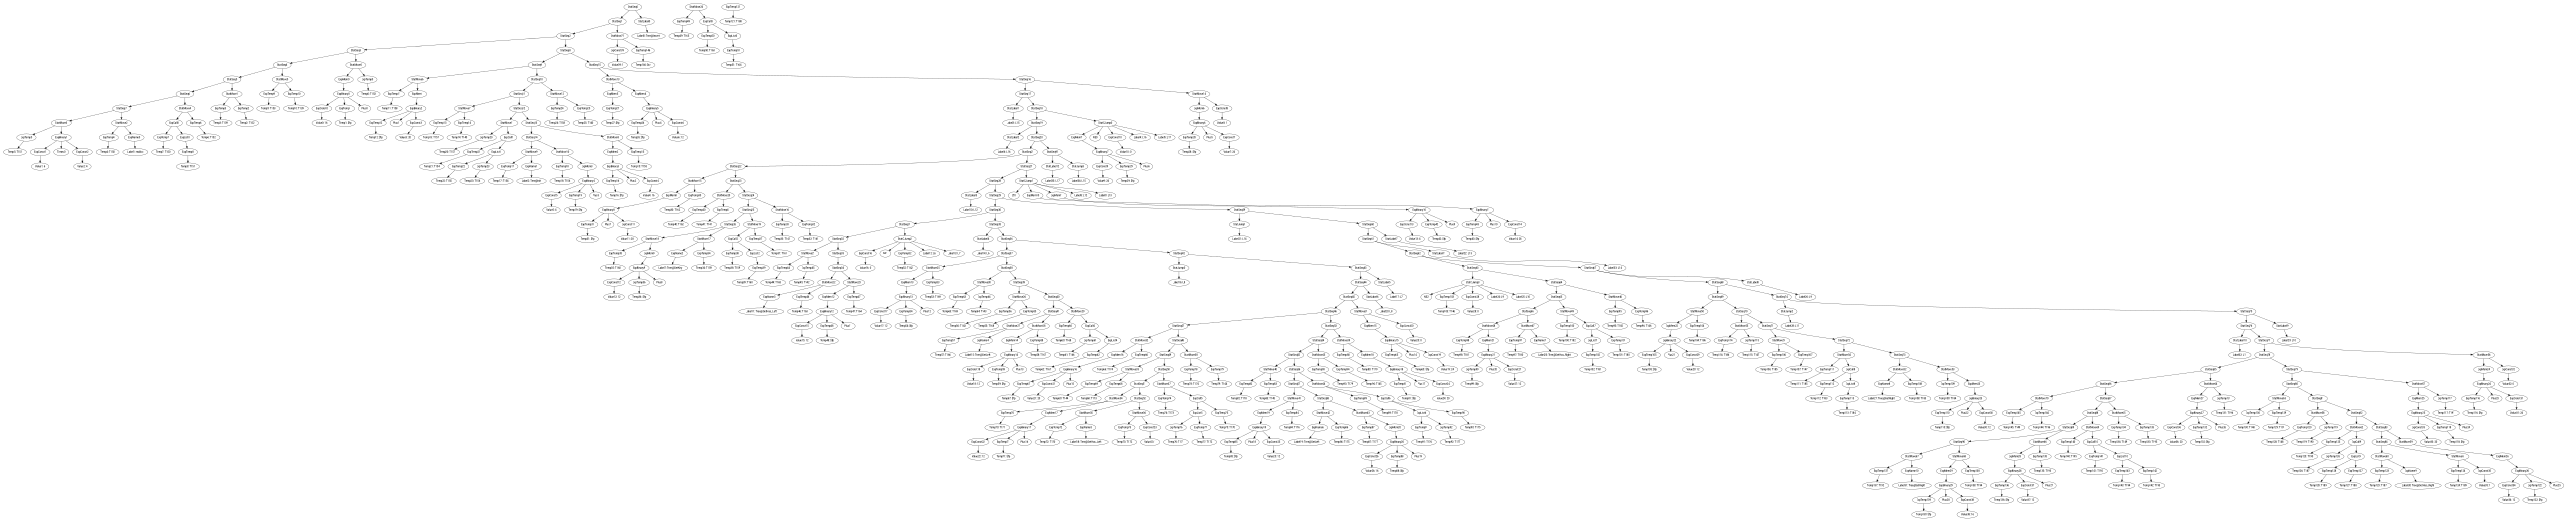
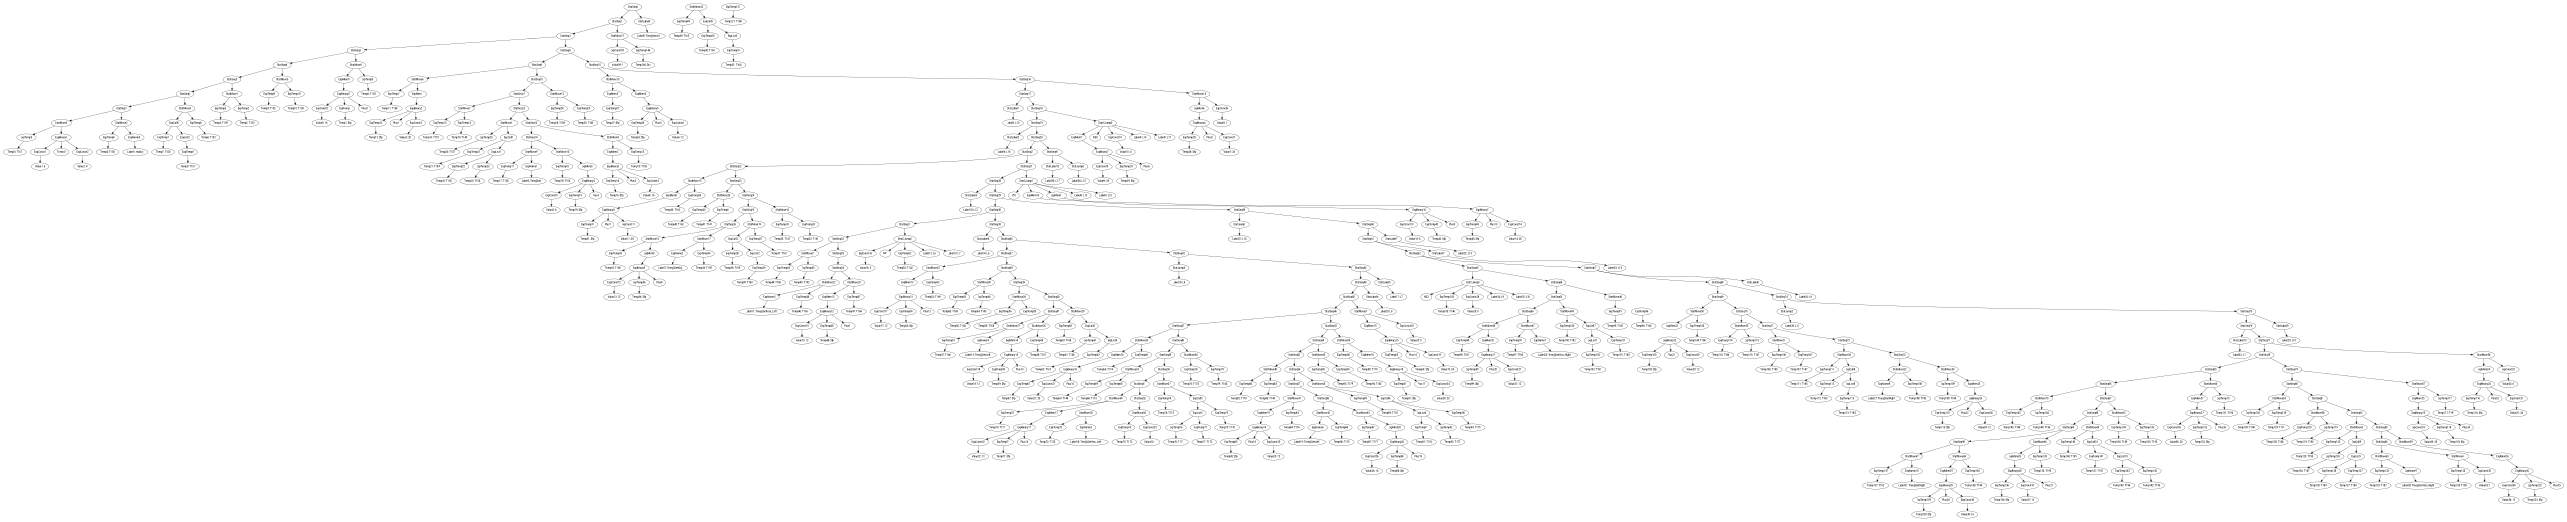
edge "StatMove46" -> "ExpTemp96": removed
edge "ExpMem22" -> "ExpBinary22": removed
edge "StatSeq52" -> "StatMove35": removed
